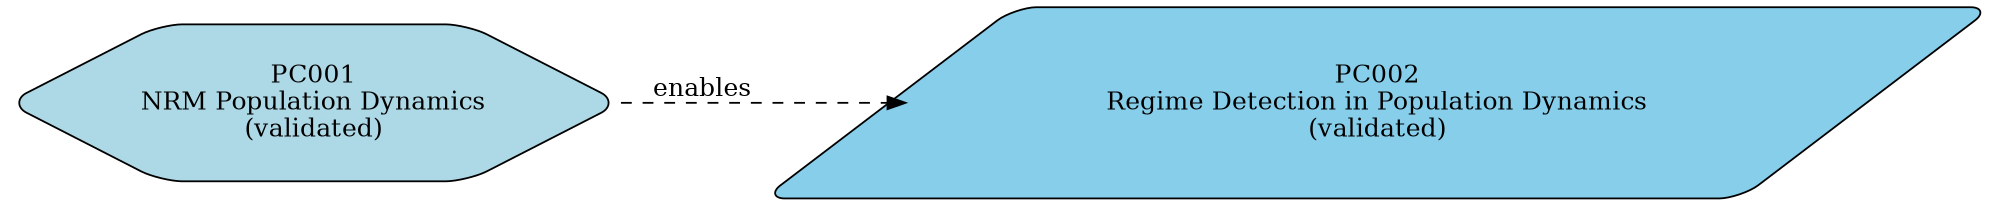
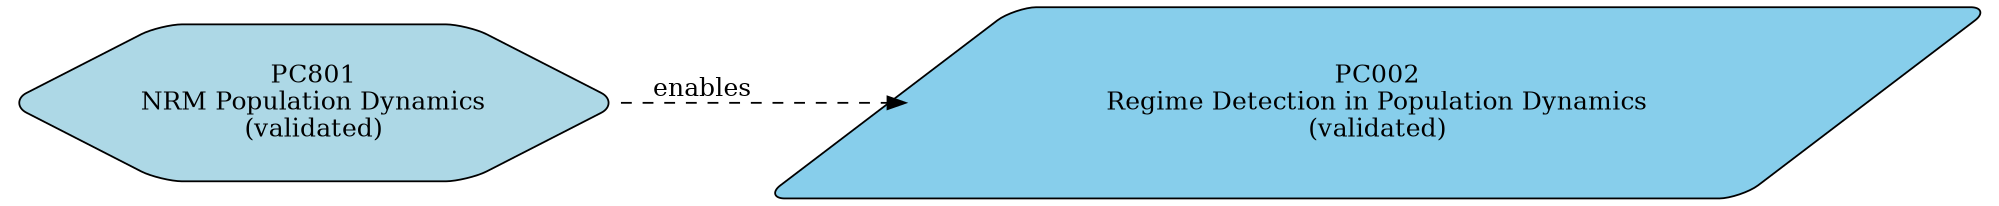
node "PC001 NRM Population Dynamics (validated)": label "PC001 NRM Population Dynamics (validated)" -> "PC801 NRM Population Dynamics (validated)"
